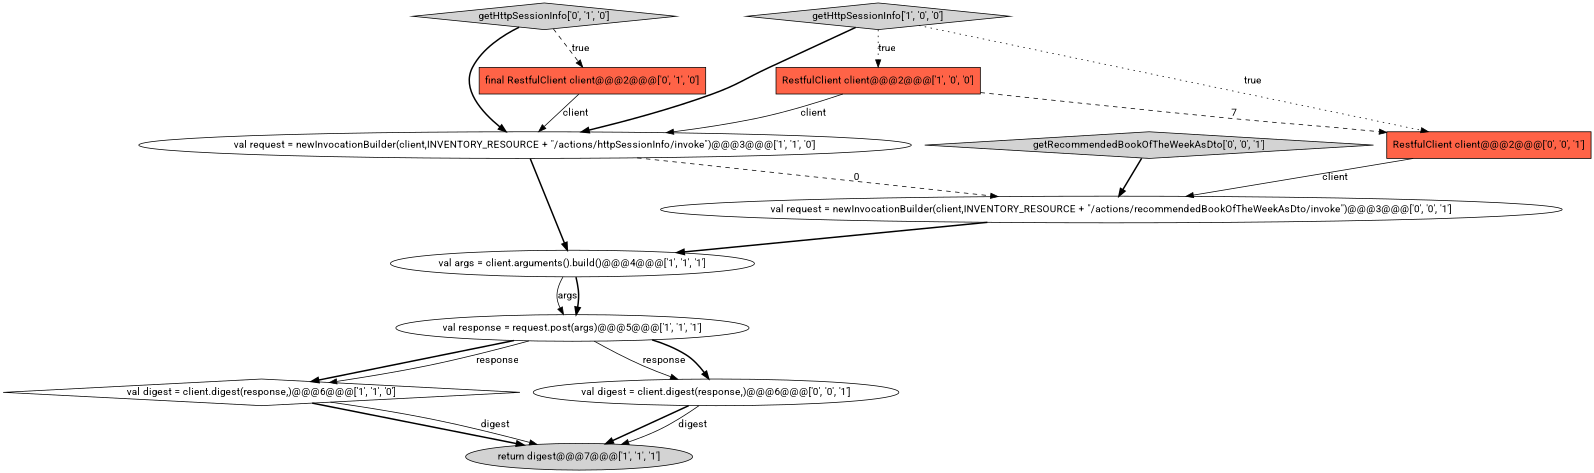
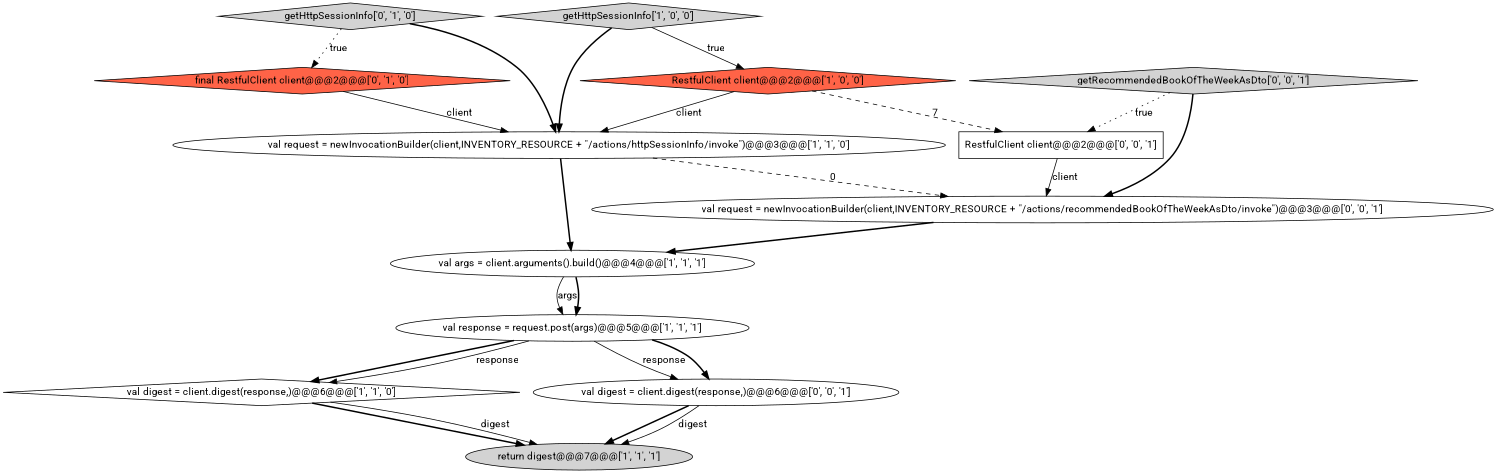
edge "getHttpSessionInfo['0', '1', '0']" -> "final RestfulClient client@@@2@@@['0', '1', '0']": style dashed -> dotted
edge "getHttpSessionInfo['1', '0', '0']" -> "RestfulClient client@@@2@@@['1', '0', '0']": style dotted -> solid
edge "getHttpSessionInfo['1', '0', '0']" -> "RestfulClient client@@@2@@@['0', '0', '1']": now "getRecommendedBookOfTheWeekAsDto['0', '0', '1']" -> "RestfulClient client@@@2@@@['0', '0', '1']"
node "final RestfulClient client@@@2@@@['0', '1', '0']": shape box -> diamond
node "RestfulClient client@@@2@@@['1', '0', '0']": shape box -> diamond
node "RestfulClient client@@@2@@@['0', '0', '1']": fillcolor tomato -> white
